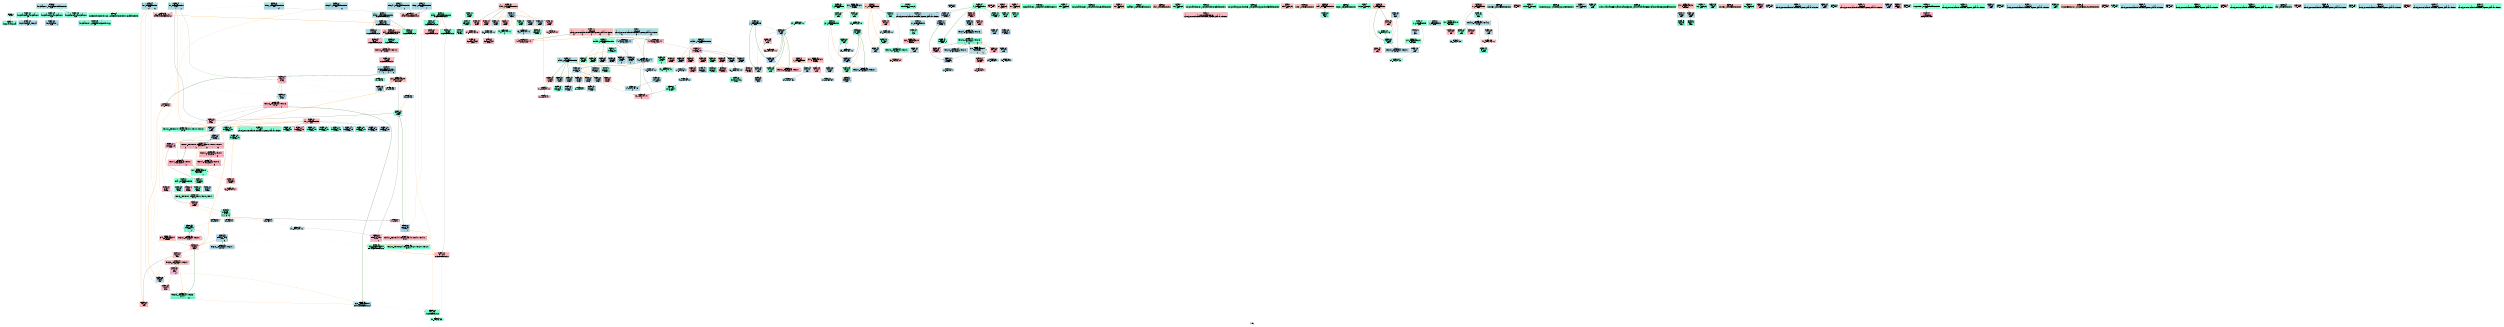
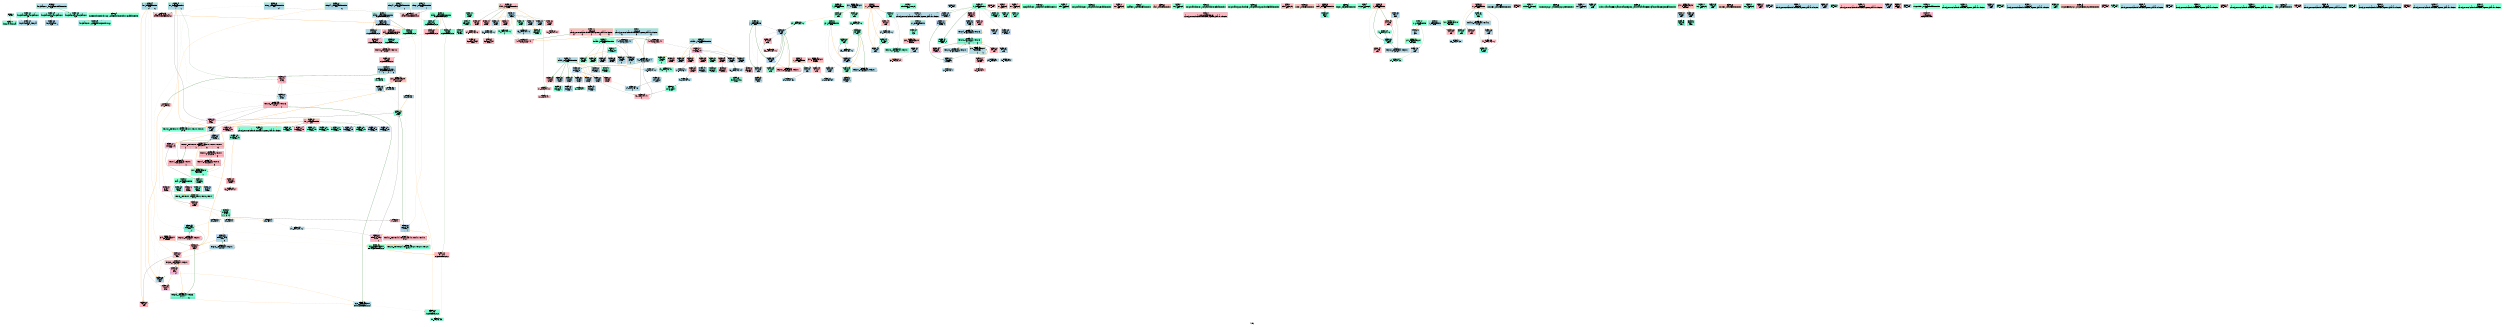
node "NodeID: 121": fillcolor aquamarine -> lightpink
